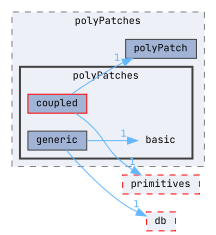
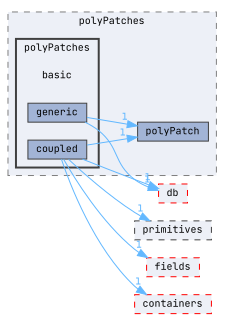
node "coupled": color red -> grey25
edge "generic" -> "basic": now "generic" -> "polyPatch"
edge "coupled" -> "db": added
node "primitives": color red -> grey25
node "fields": added
node "containers": added
